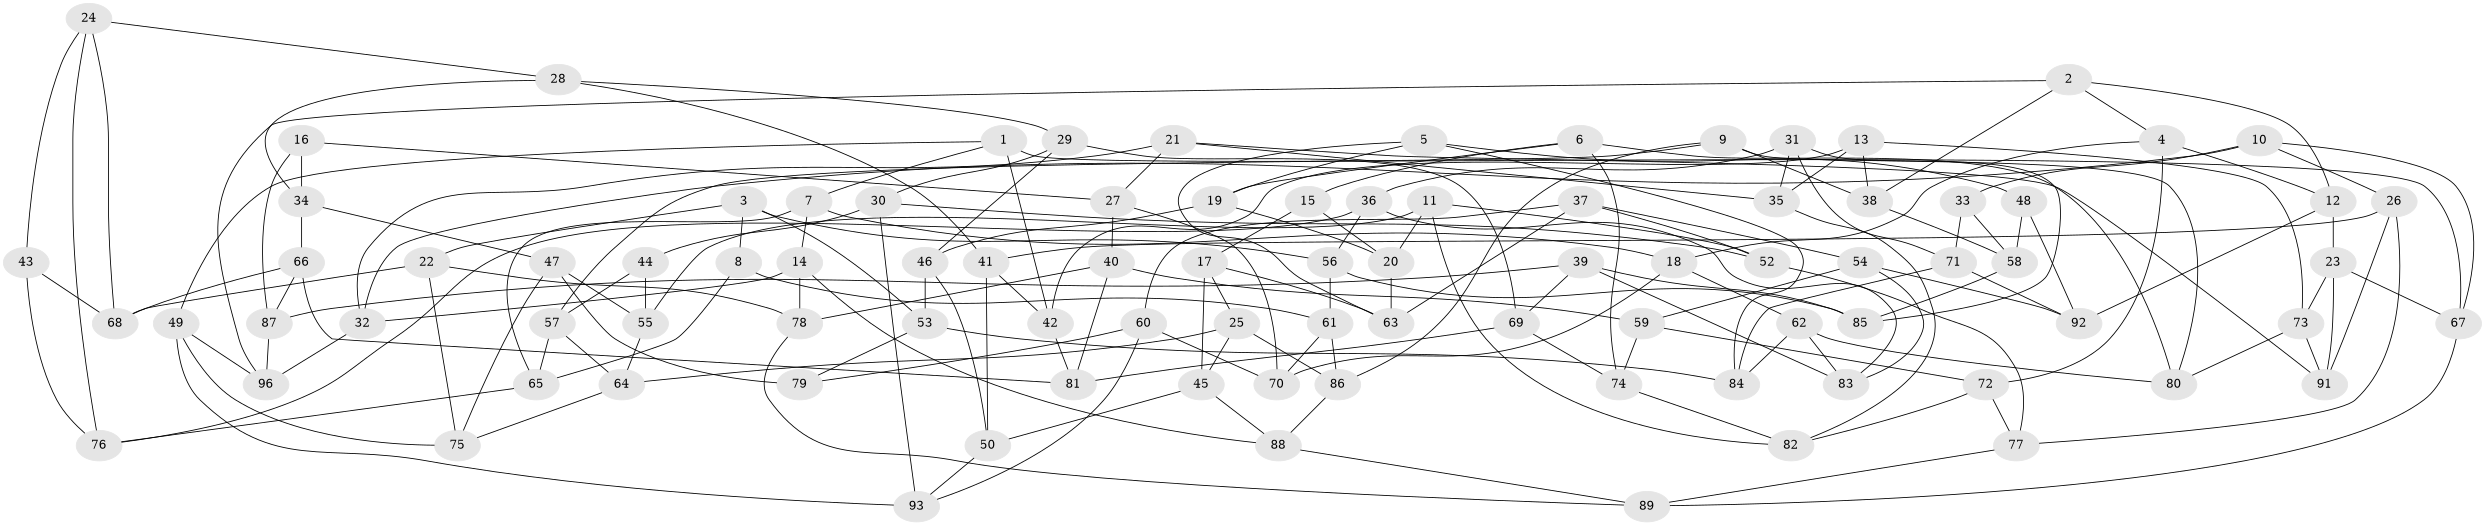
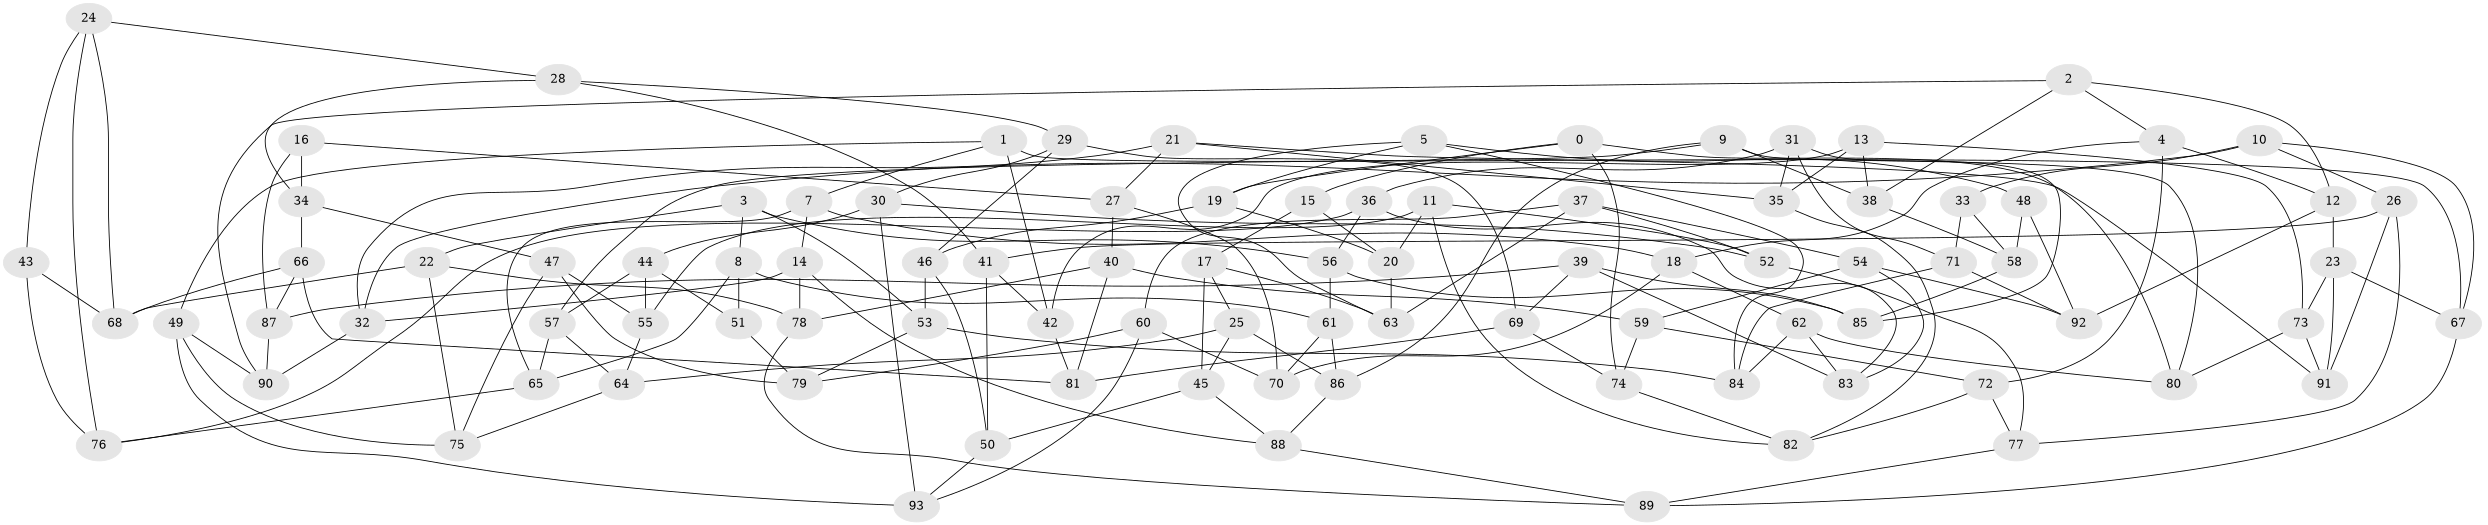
node "6": label "6" -> "0"
node "51": added
node "96": label "96" -> "90"
